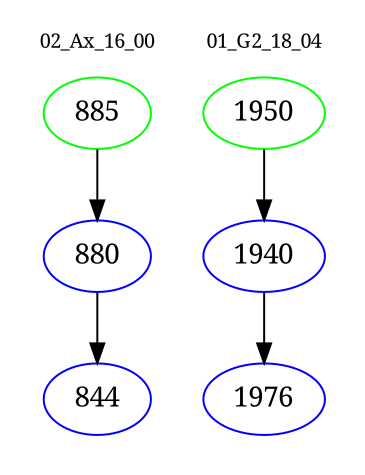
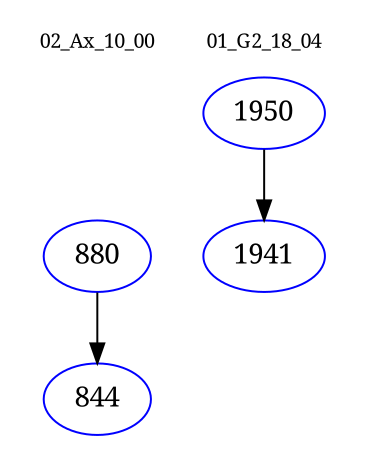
cluster "02_Ax_16_00": label "02_Ax_16_00" -> "02_Ax_10_00"
node "885": removed
node "1950": color green -> blue
node "1940": label "1940" -> "1941"
node "1976": removed
